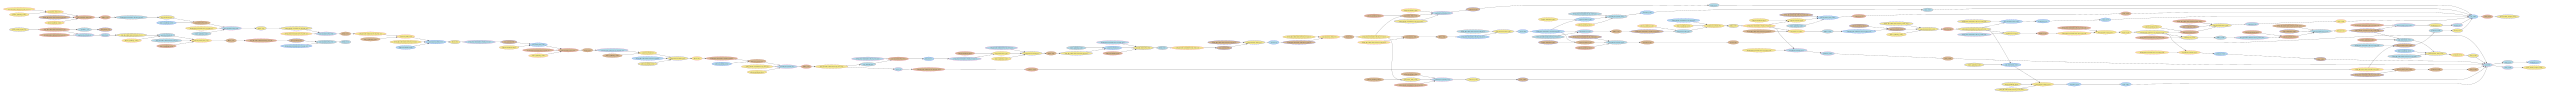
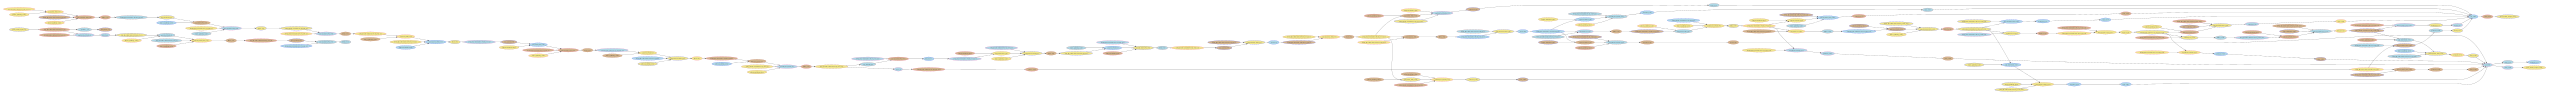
node "conv2d_k3x3_PAD_#136": fillcolor lightblue -> khaki
